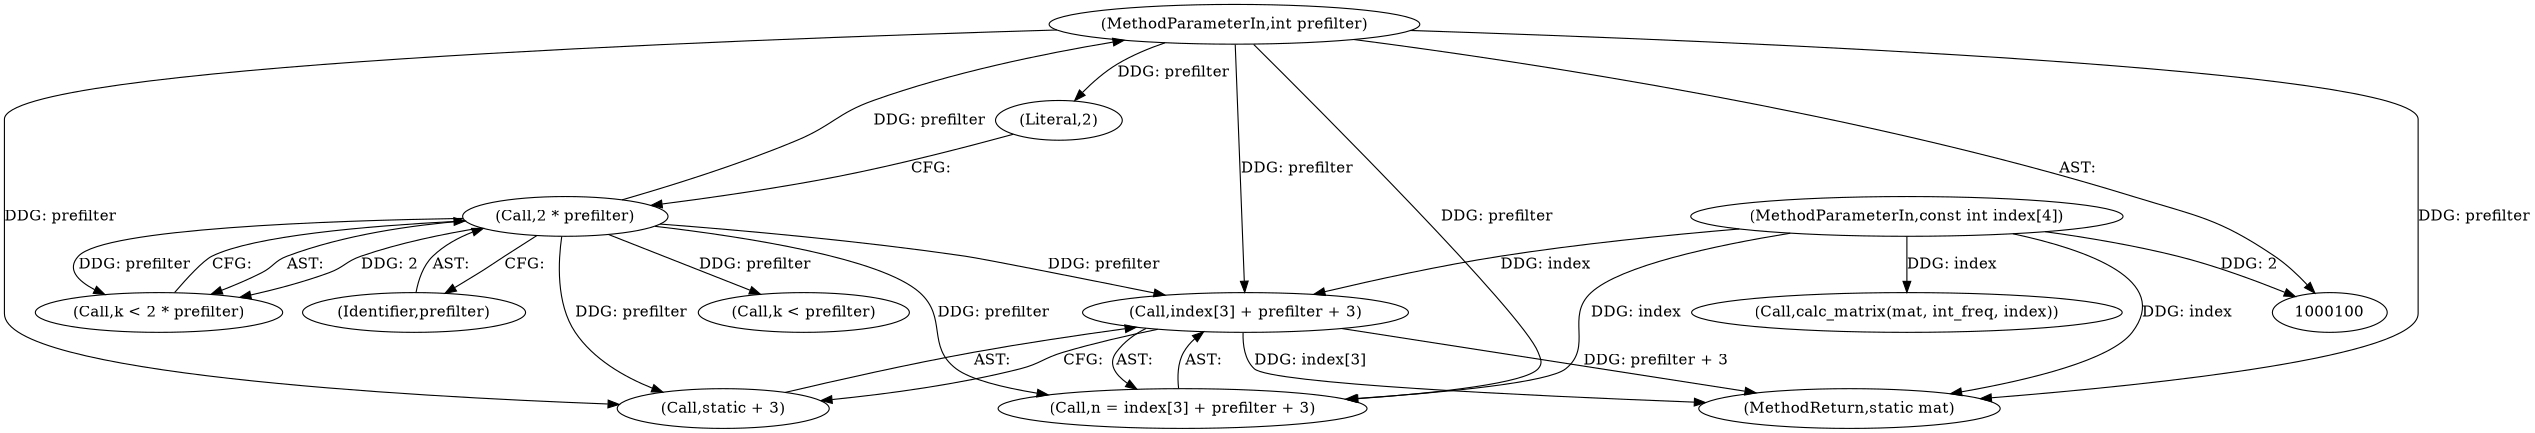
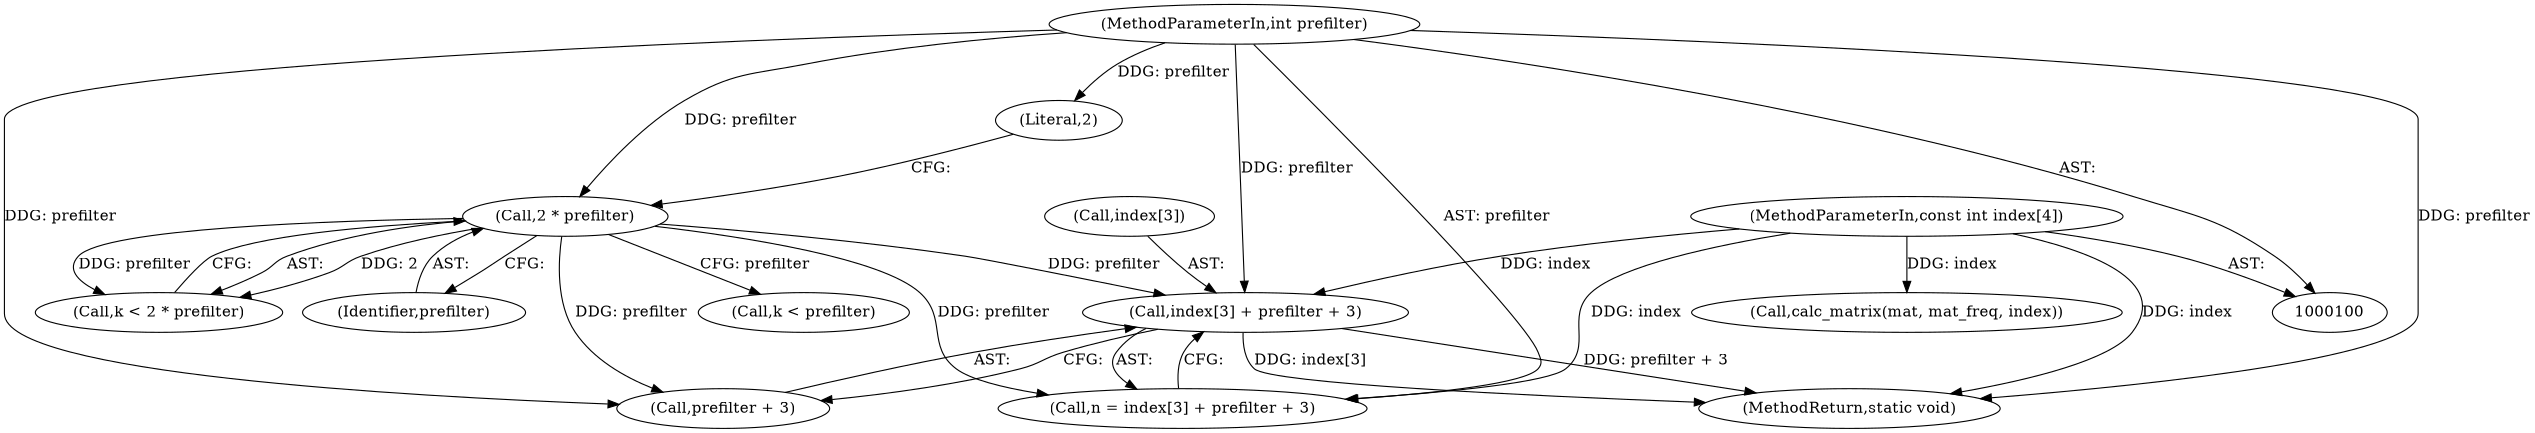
edge "(Call,2 * prefilter)" -> "(MethodParameterIn,int prefilter)": reversed
node "(Call,index[3])": added
edge "(MethodParameterIn,int prefilter)" -> "(Call,n = index[3] + prefilter + 3)": label "DDG: prefilter" -> "AST: prefilter"
edge "(Call,2 * prefilter)" -> "(Call,k < prefilter)": label "DDG: prefilter" -> "CFG: prefilter"
edge "(MethodParameterIn,const int index[4])" -> "1000100": label "DDG: 2" -> "AST: "
node "(Call,calc_matrix(mat, int_freq, index))": label "(Call,calc_matrix(mat, int_freq, index))" -> "(Call,calc_matrix(mat, mat_freq, index))"
edge "(Call,n = index[3] + prefilter + 3)" -> "(Call,index[3] + prefilter + 3)": label "AST: " -> "CFG: "
node "(Call,static + 3)": label "(Call,static + 3)" -> "(Call,prefilter + 3)"
node "(MethodReturn,static mat)": label "(MethodReturn,static mat)" -> "(MethodReturn,static void)"
